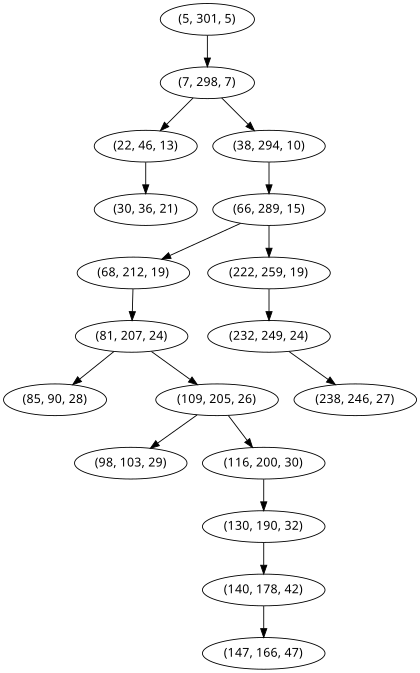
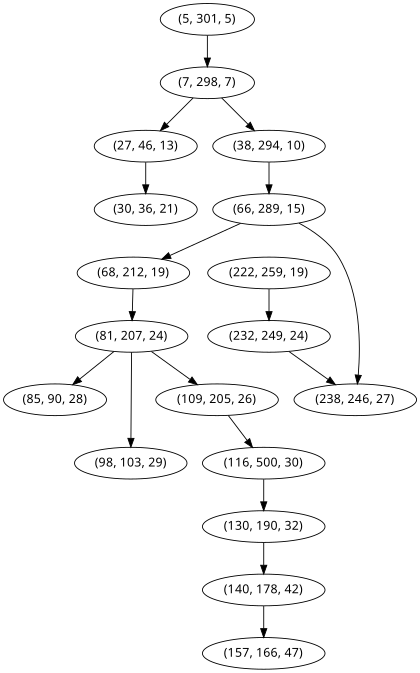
node "(22, 46, 13)": label "(22, 46, 13)" -> "(27, 46, 13)"
edge "(66, 289, 15)" -> "(222, 259, 19)": now "(66, 289, 15)" -> "(238, 246, 27)"
edge "(109, 205, 26)" -> "(98, 103, 29)": now "(81, 207, 24)" -> "(98, 103, 29)"
node "(116, 200, 30)": label "(116, 200, 30)" -> "(116, 500, 30)"
node "(147, 166, 47)": label "(147, 166, 47)" -> "(157, 166, 47)"
